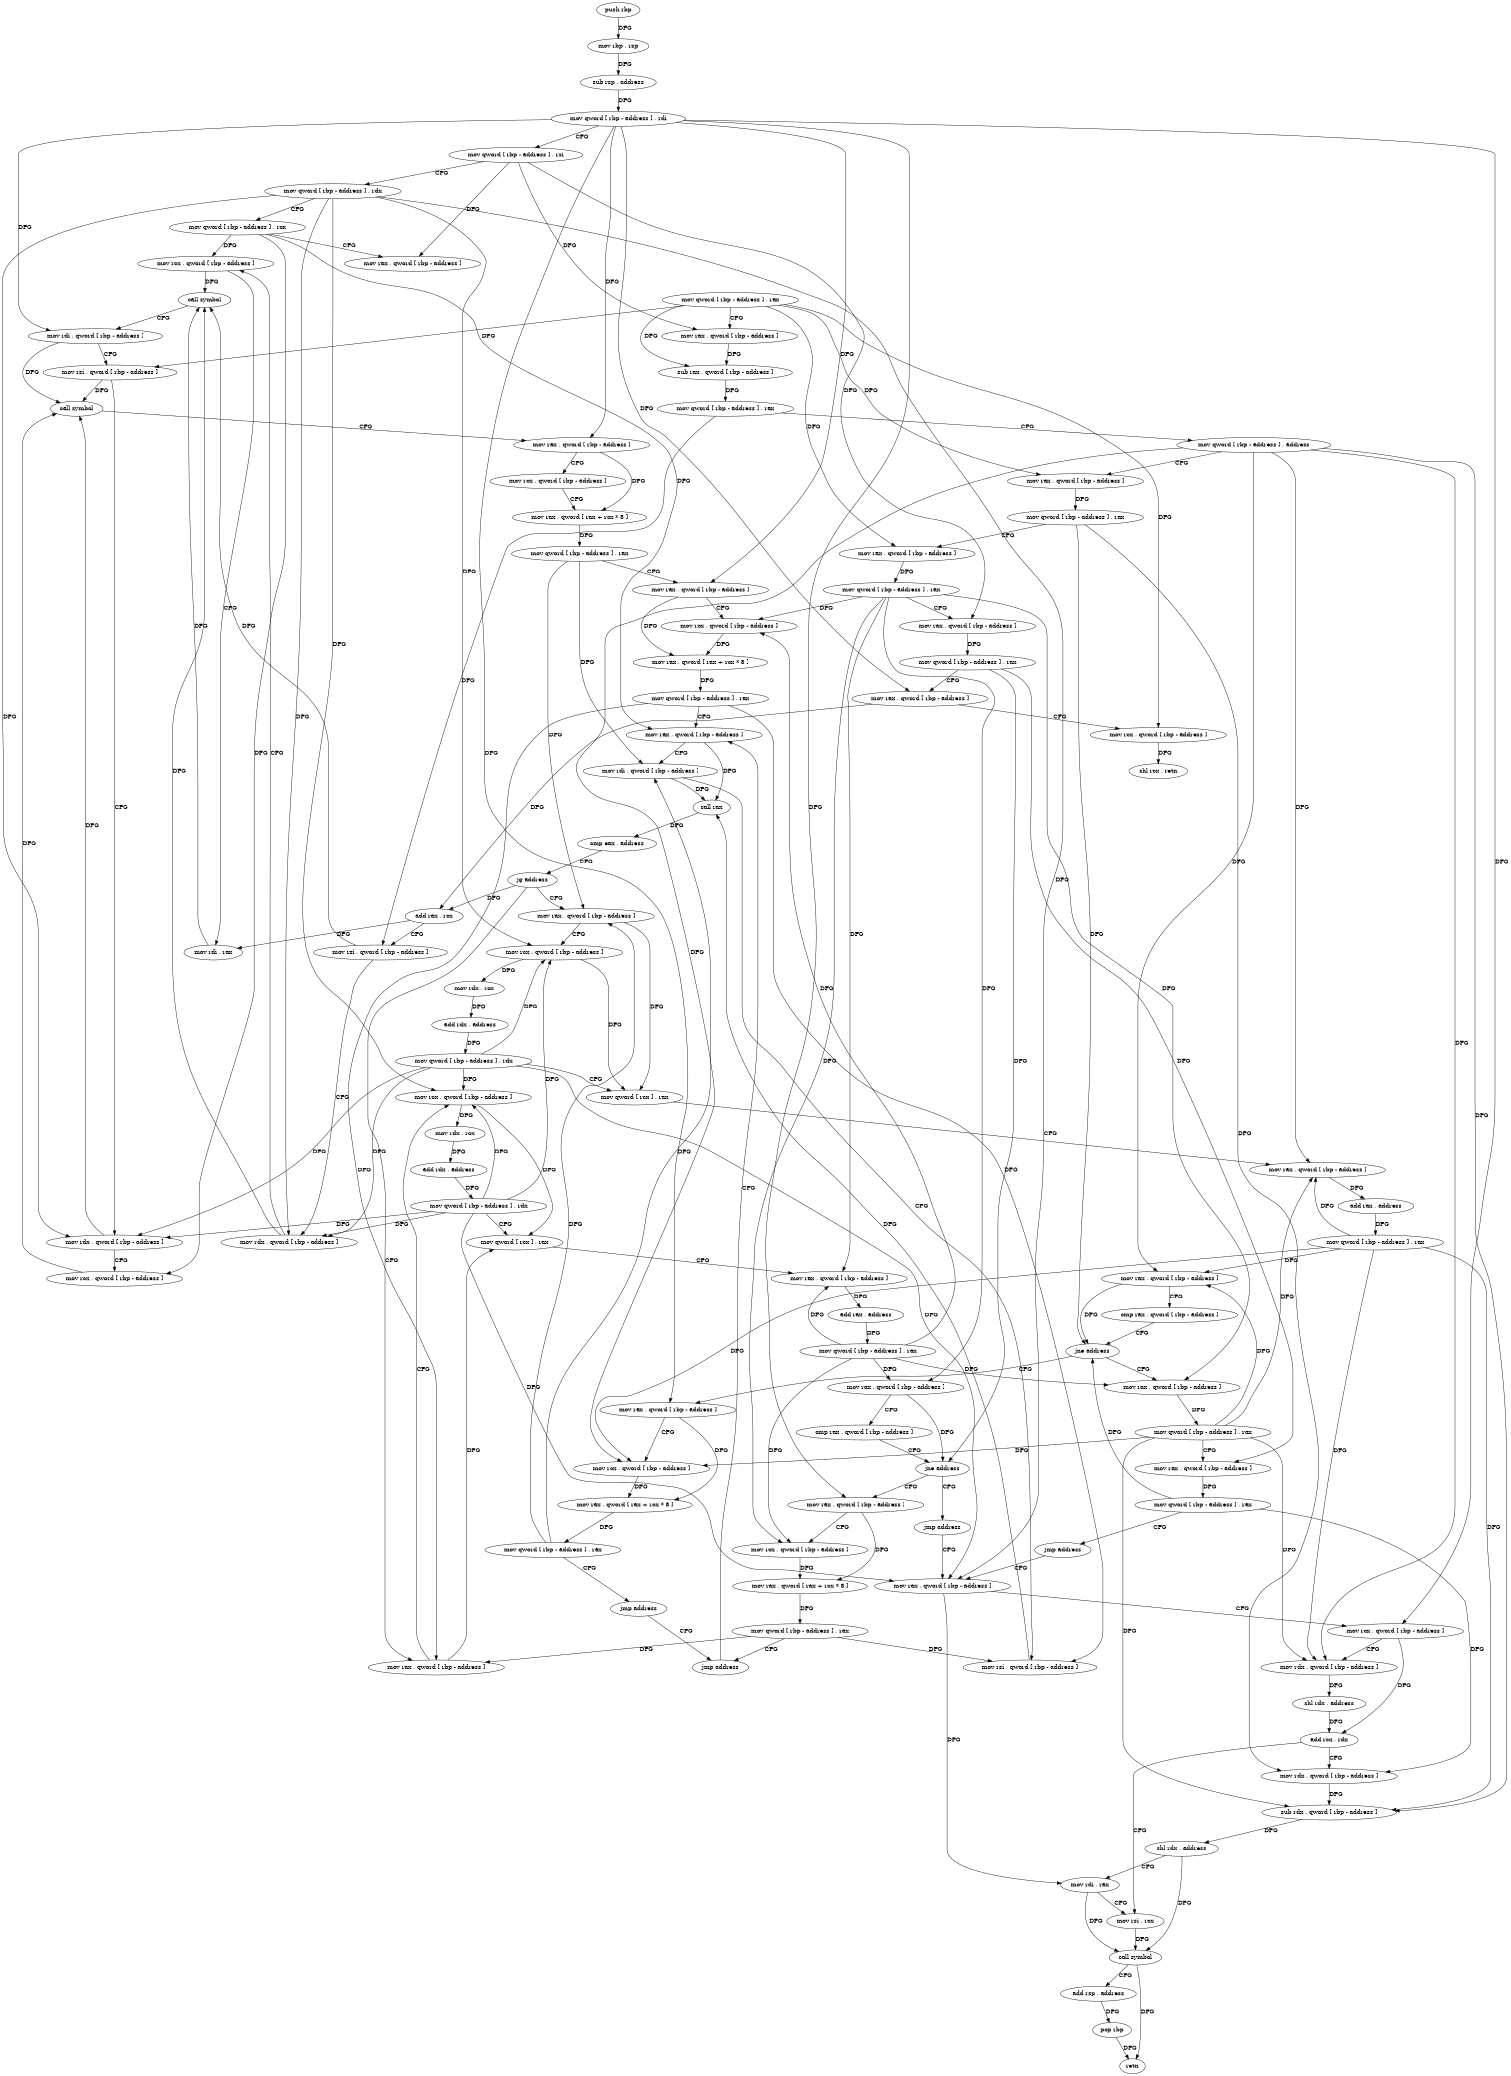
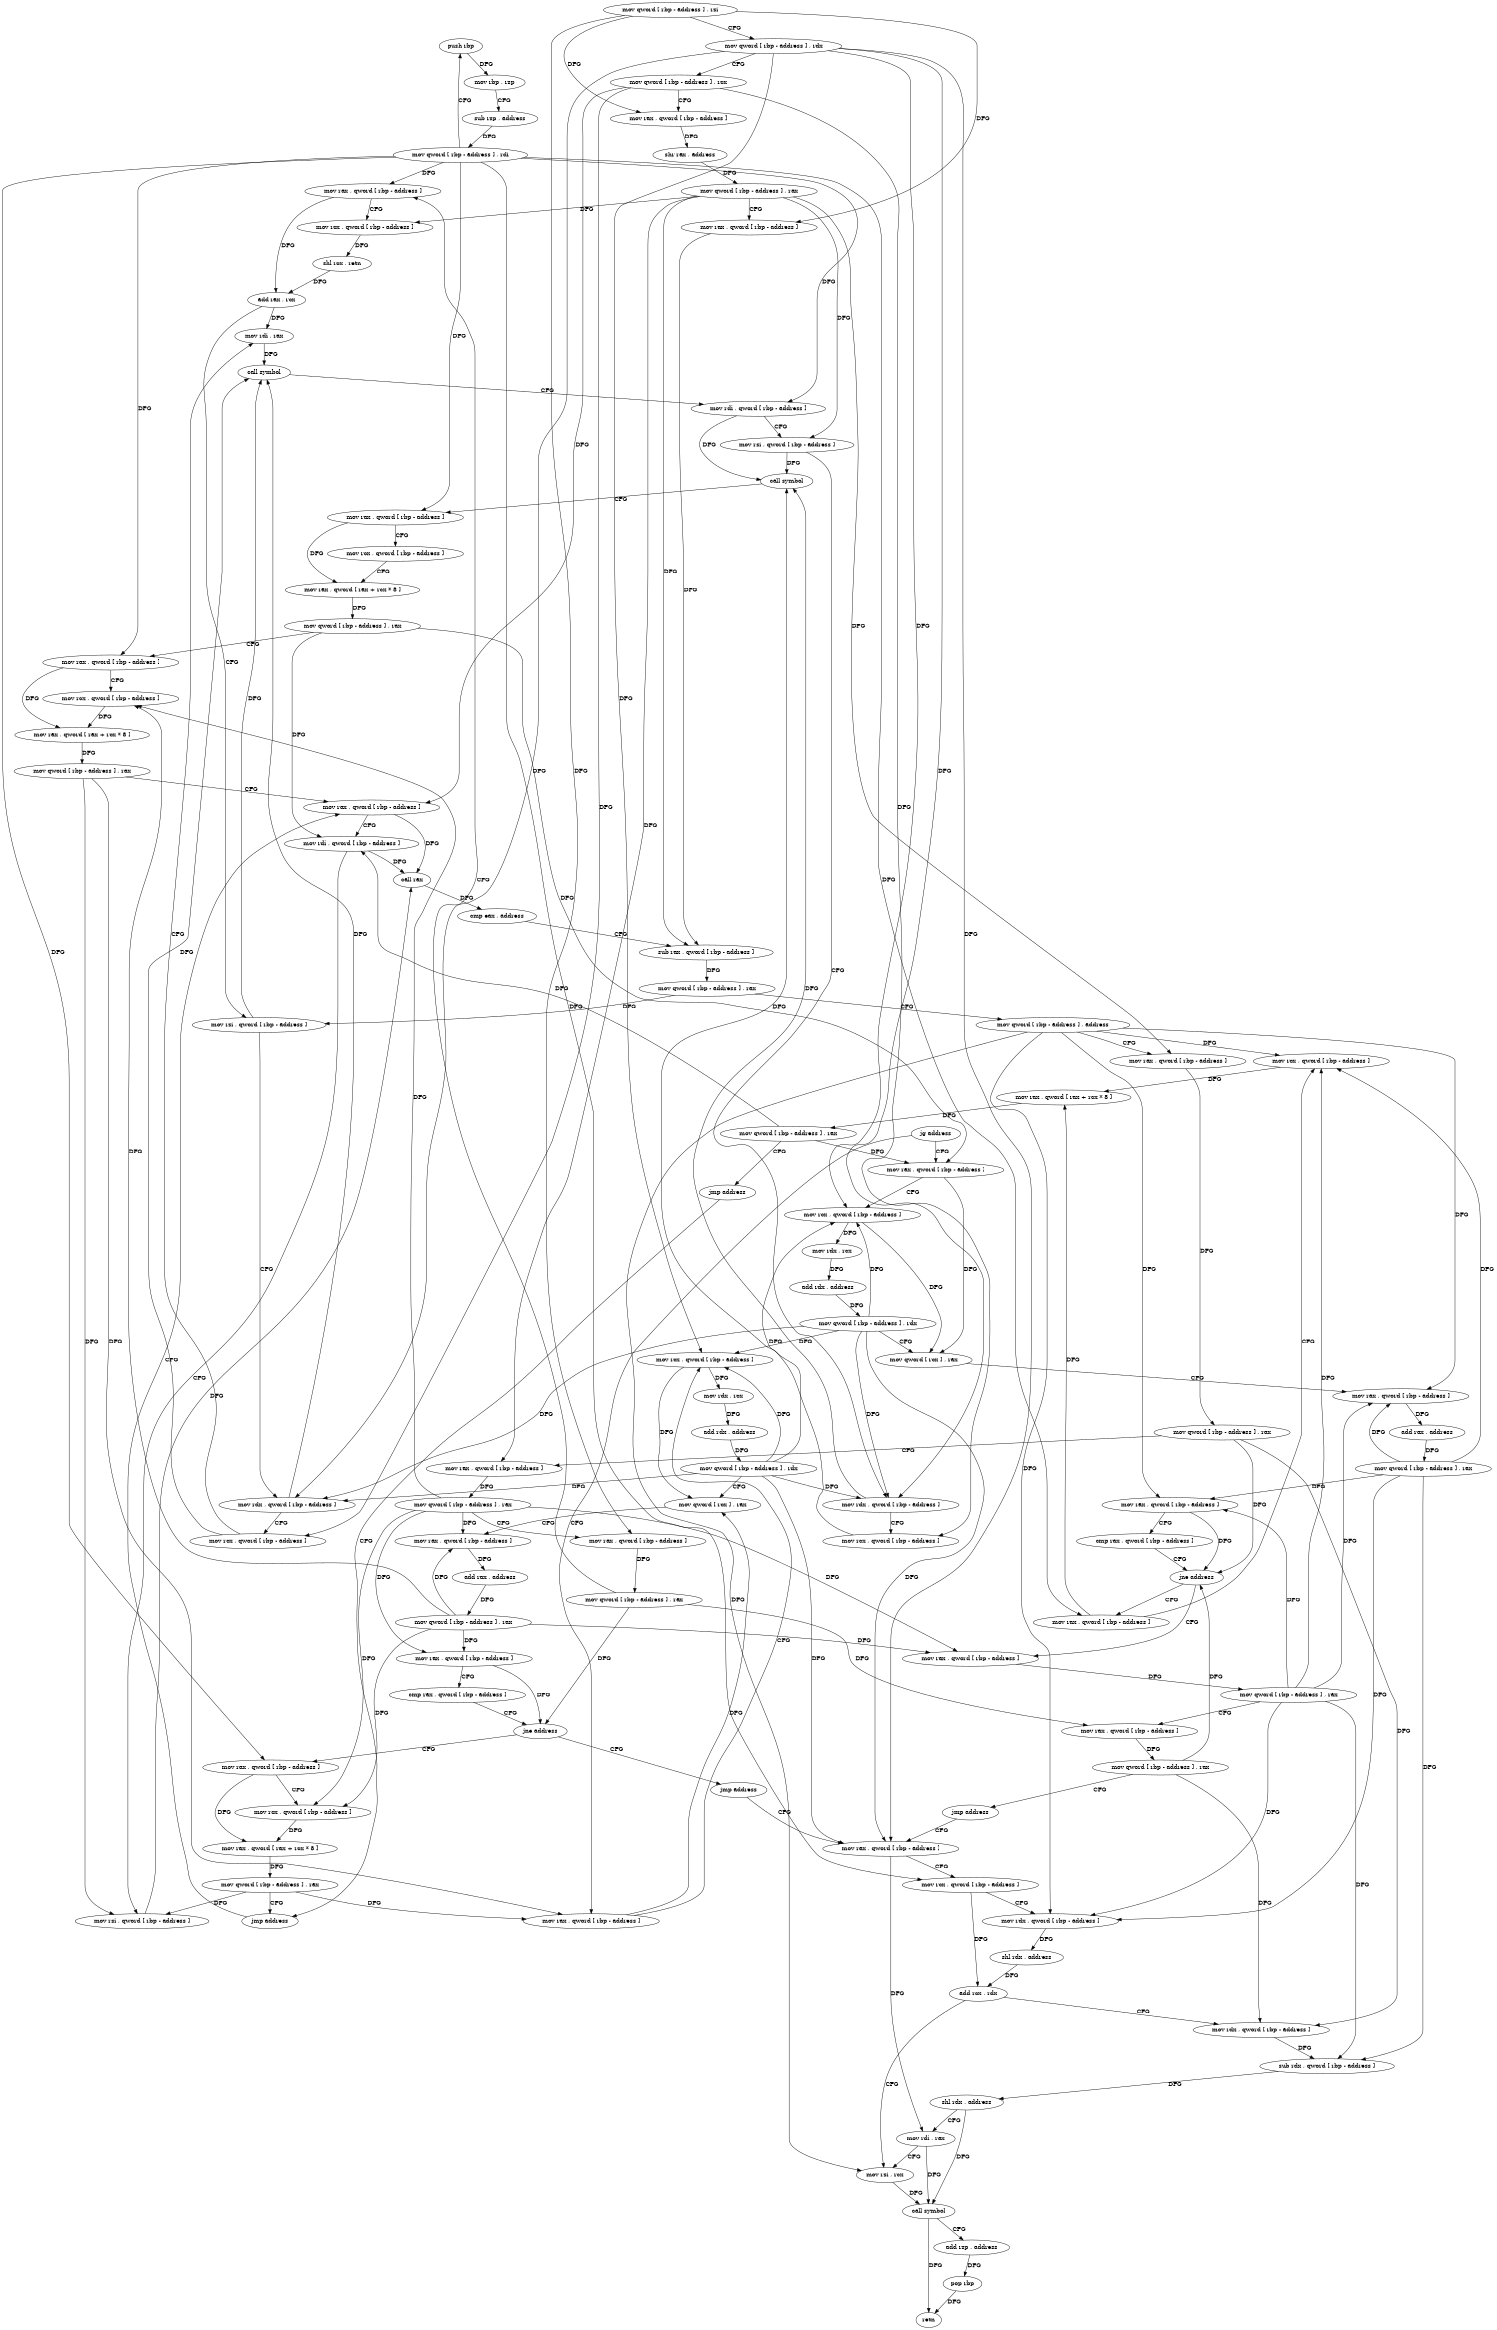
edge "mov rbp , rsp" -> "sub rsp , address": label "DFG" -> "CFG"
edge "mov qword [ rbp - address ] , rdi" -> "mov qword [ rbp - address ] , rsi": now "mov qword [ rbp - address ] , rdi" -> "push rbp"
node "shr rax , address": added
edge "cmp eax , address" -> "jg address": now "cmp eax , address" -> "sub rax , qword [ rbp - address ]"
edge "jg address" -> "add rax , rcx": now "shl rcx , retn" -> "add rax , rcx"
edge "mov qword [ rbp - address ] , address" -> "sub rdx , qword [ rbp - address ]": now "mov qword [ rbp - address ] , address" -> "mov rsi , rcx"
